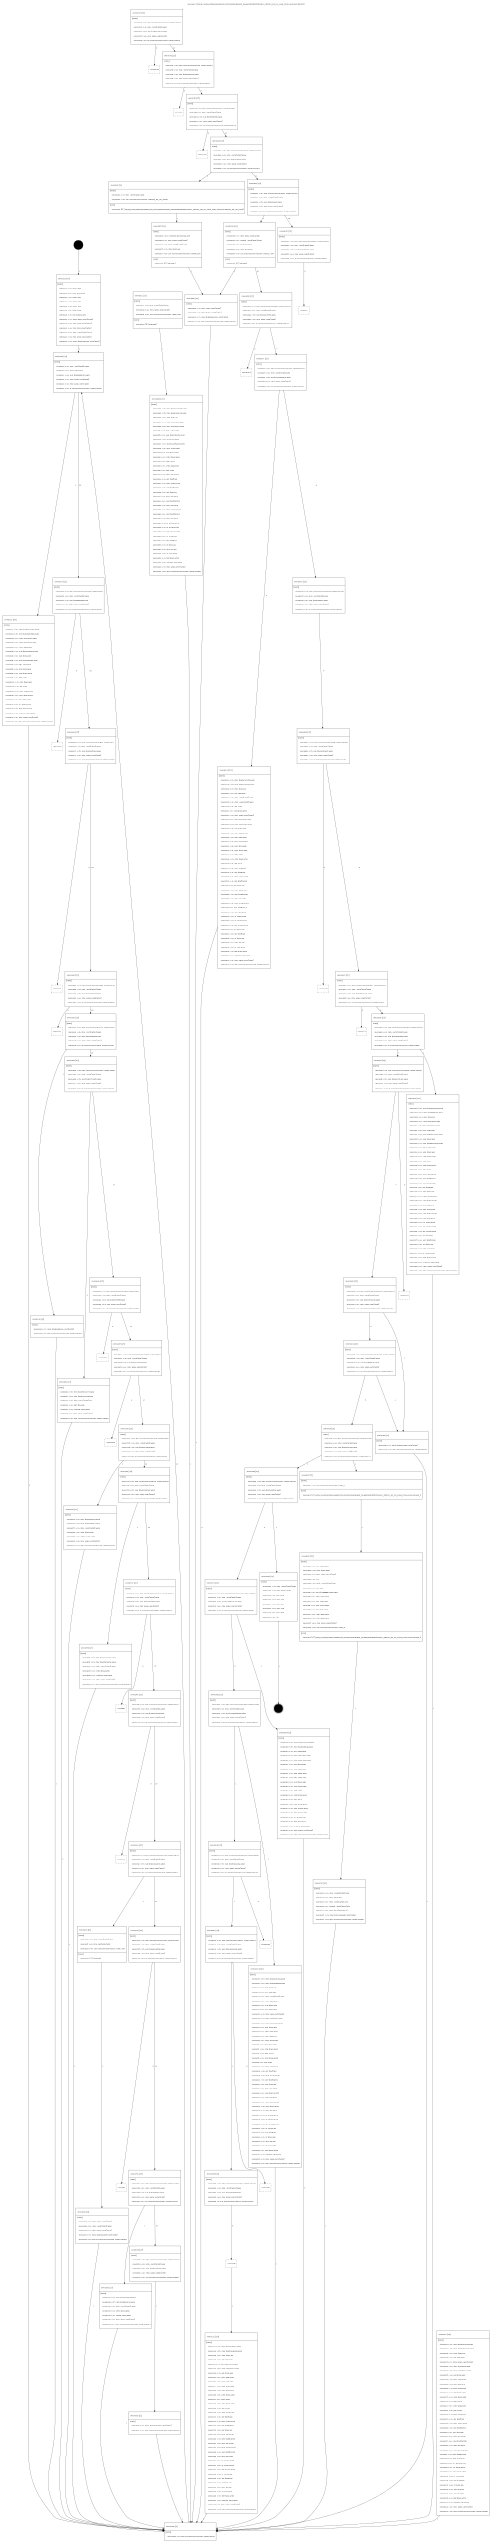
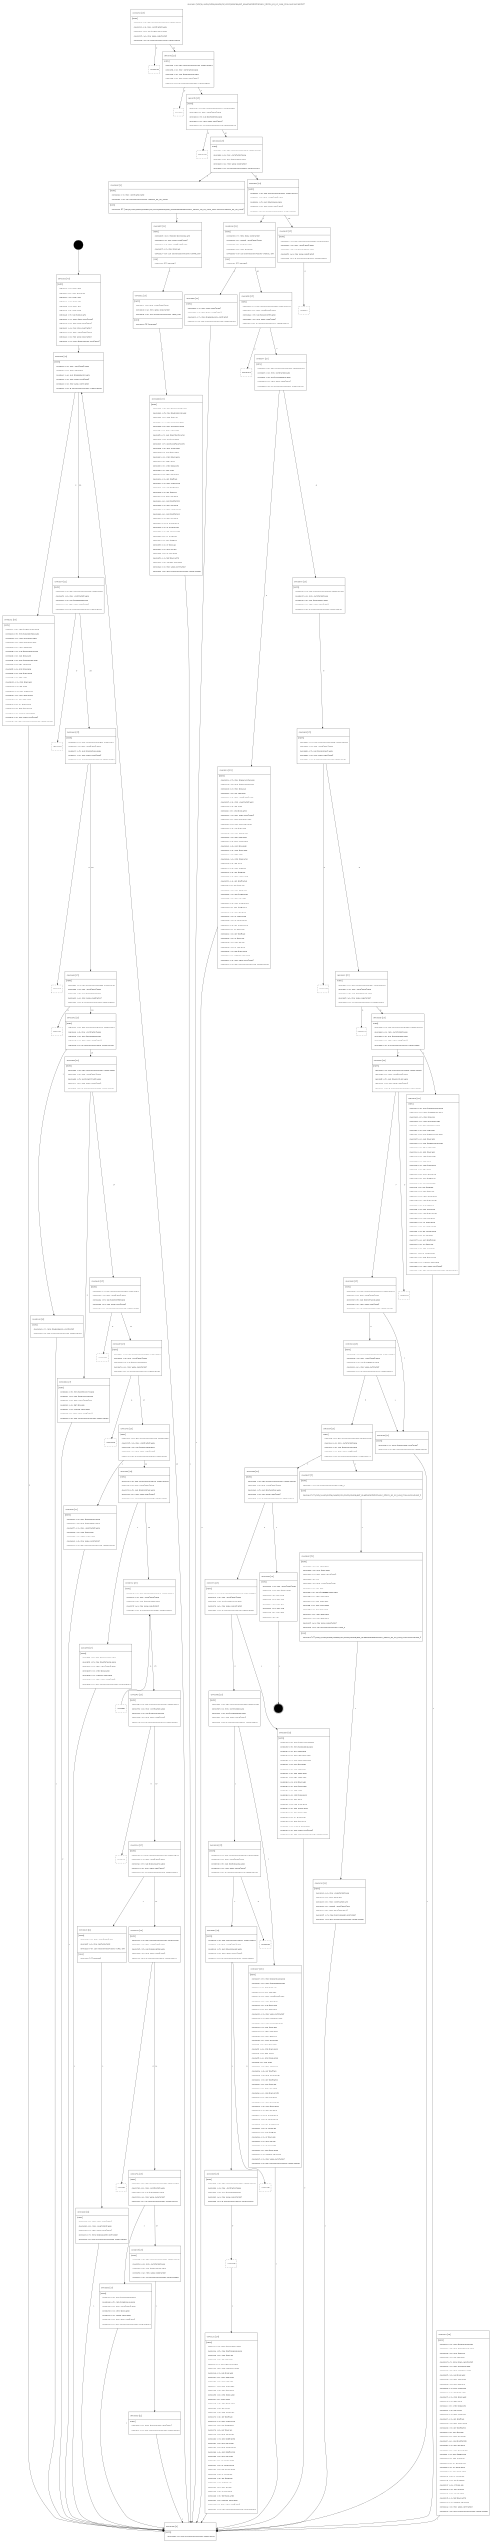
edge "0x401db5 [23]" -> "0x401ab5 [23]": now "0x401db5 [23]" -> "0x401dcc [15]"
edge "0x401732 [25]" -> "0x401fb3": reversed
